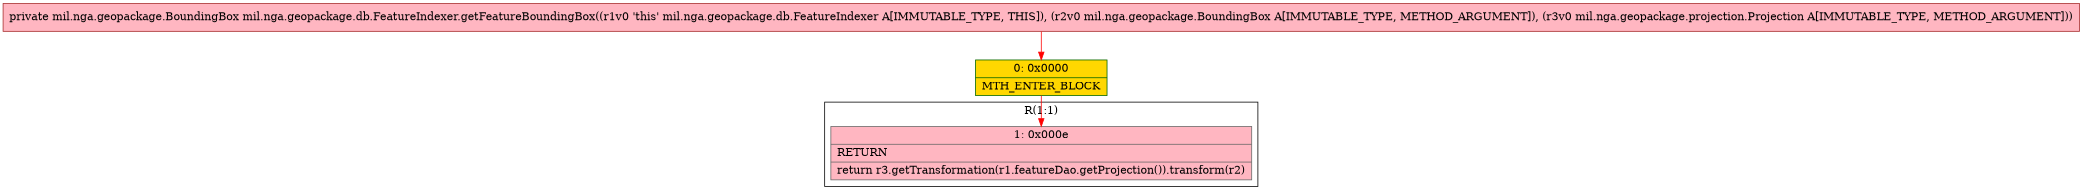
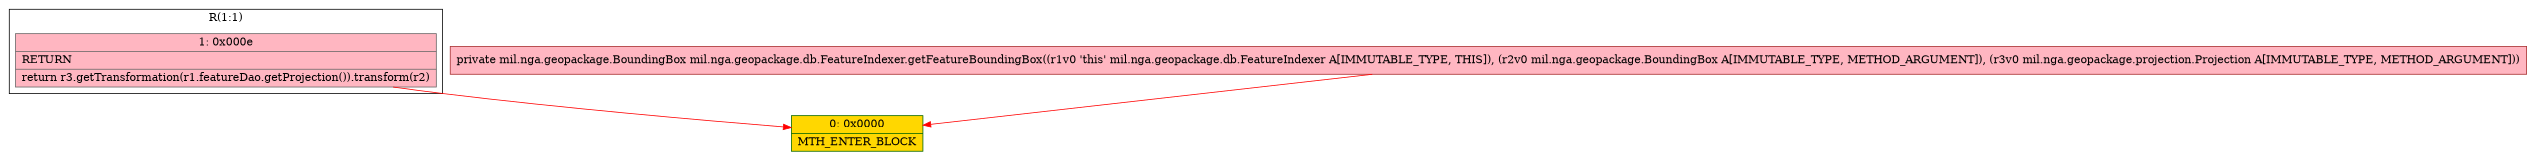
edge "0: 0x0000" -> "1: 0x000e": reversed
